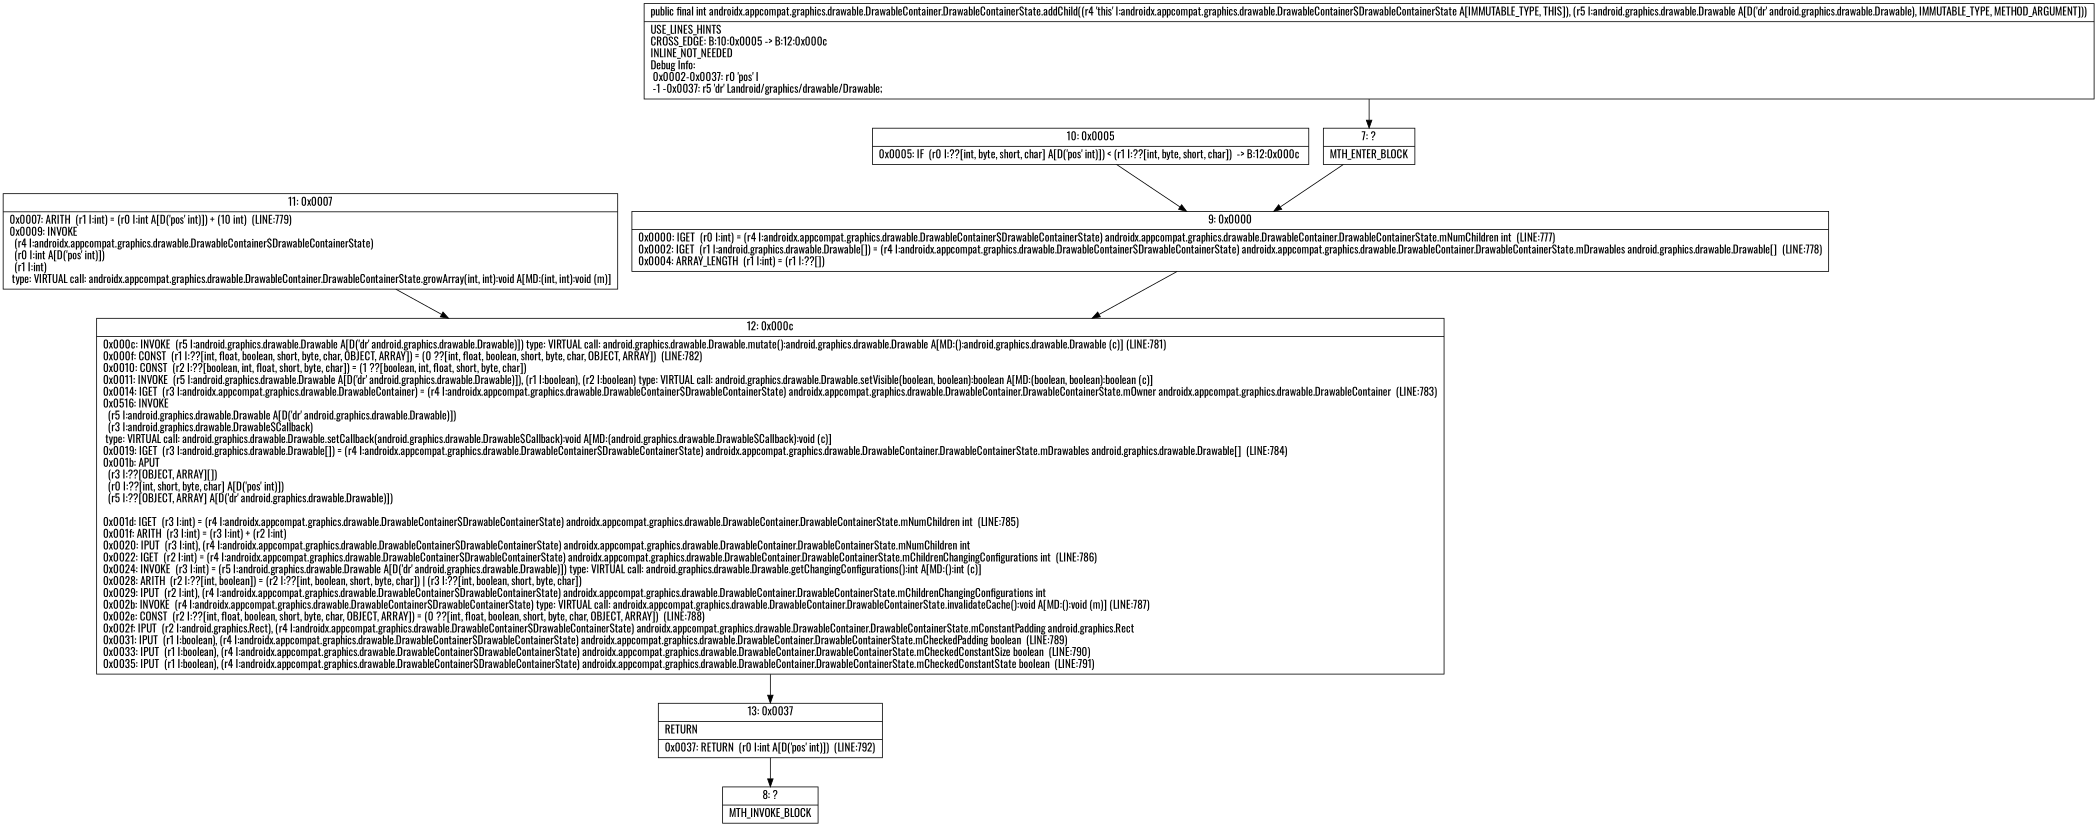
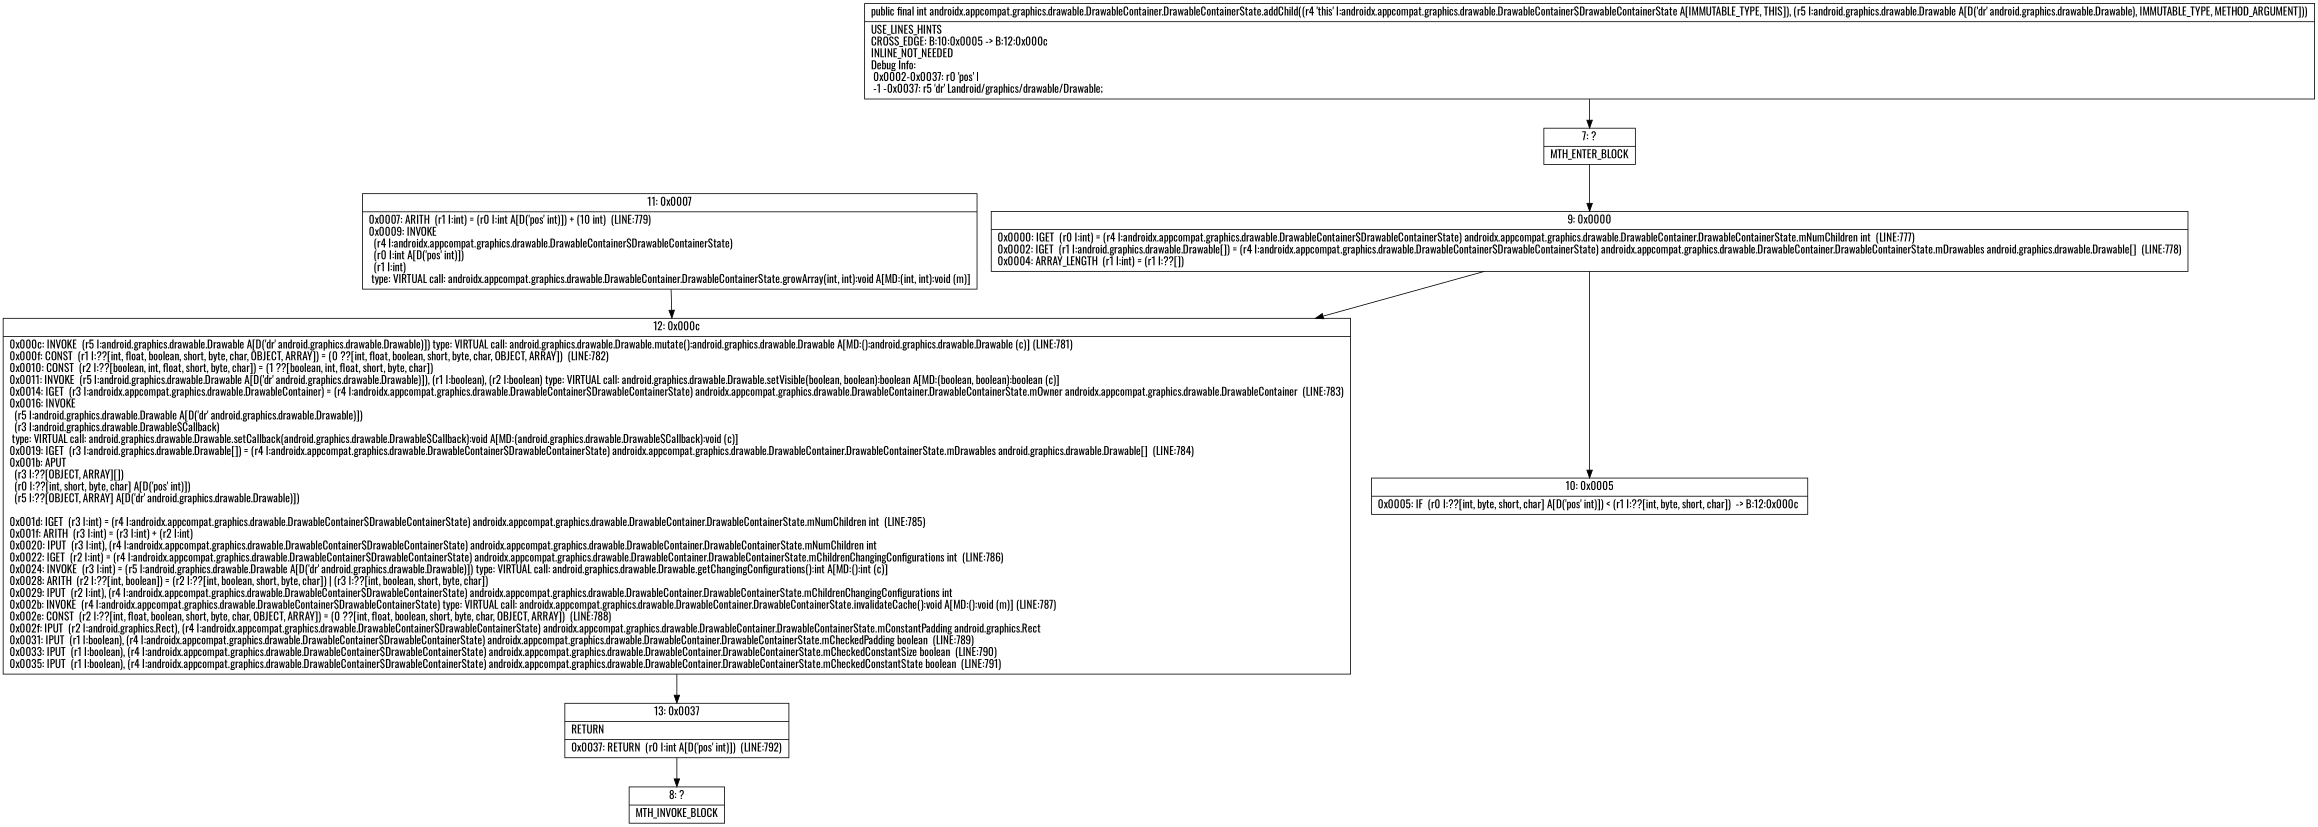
edge "10: 0x0005" -> "9: 0x0000": reversed
node "12: 0x000c": text "0x0516: INVOKE" -> "0x0016: INVOKE"
